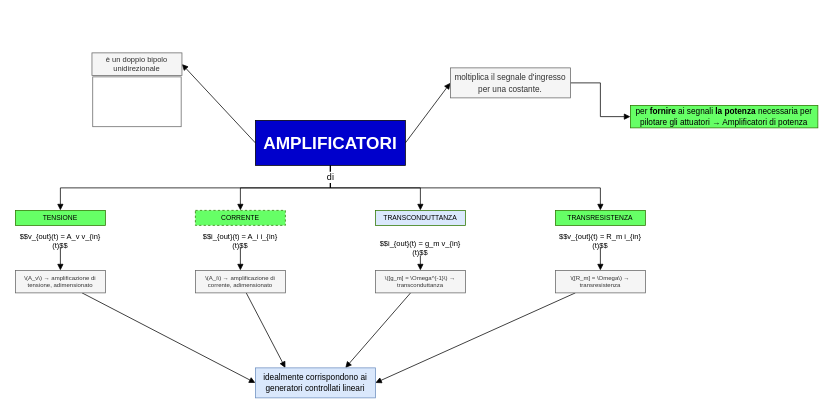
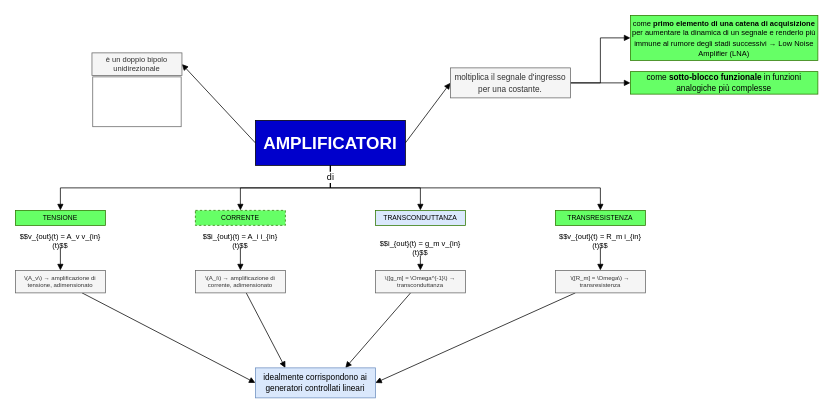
node "come primo elemento di una catena di acquisizione per aumentare la dinamica di un segnale e renderlo più immune al rumore degli stadi successivi → Low Noise Amplifier (LNA)": added
edge "moltiplica il segnale d'ingresso per una costante." -> "come primo elemento di una catena di acquisizione per aumentare la dinamica di un segnale e renderlo più immune al rumore degli stadi successivi → Low Noise Amplifier (LNA)": added
edge "moltiplica il segnale d'ingresso per una costante." -> "come sotto-blocco funzionale in funzioni analogiche più complesse": added
node "come sotto-blocco funzionale in funzioni analogiche più complesse": added
edge "moltiplica il segnale d'ingresso per una costante." -> "per fornire ai segnali la potenza necessaria per pilotare gli attuatori → Amplificatori di potenza": removed
node "per fornire ai segnali la potenza necessaria per pilotare gli attuatori → Amplificatori di potenza": removed
